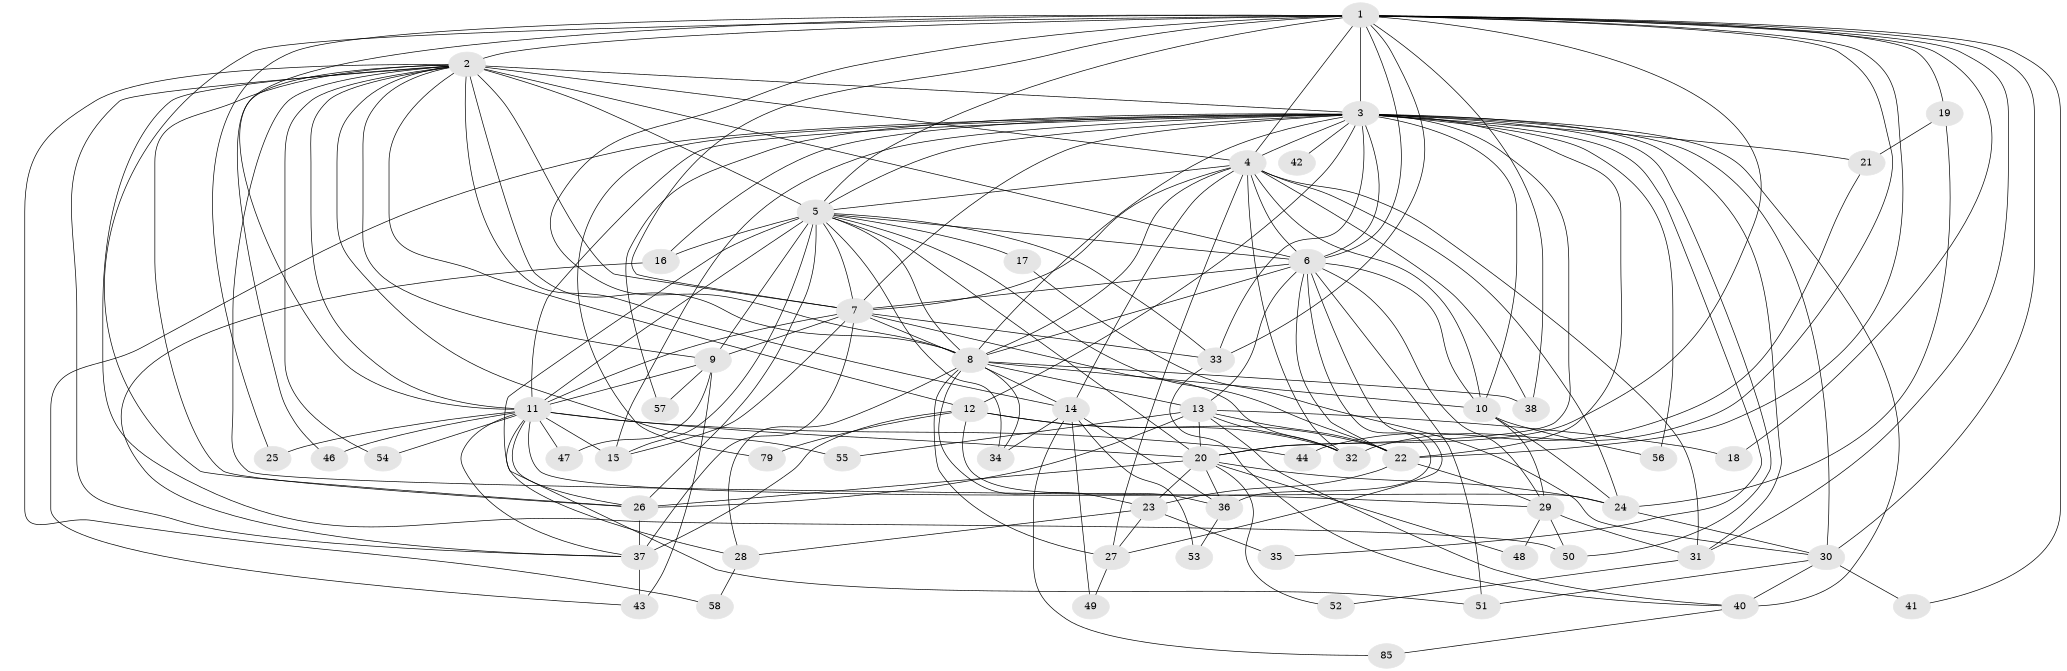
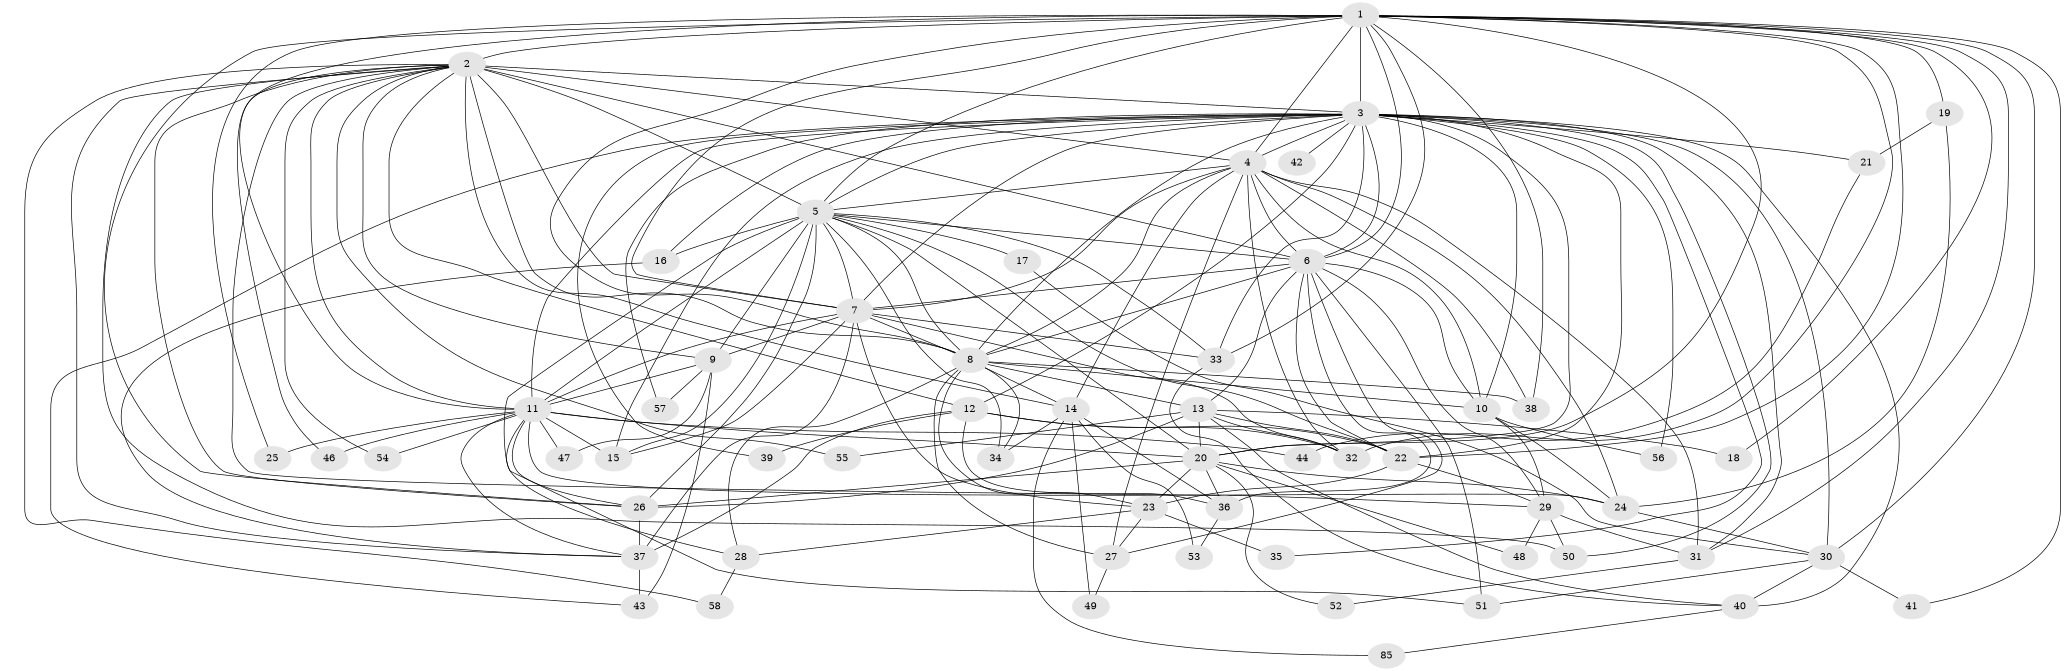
node "79": label "79" -> "39"
edge "7" -- "23": added
